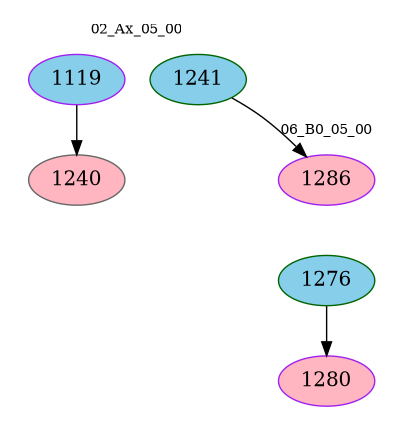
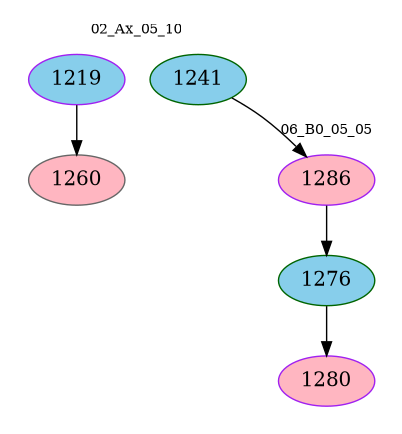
cluster "02_Ax_05_00": label "02_Ax_05_00" -> "02_Ax_05_10"
node "1119": label "1119" -> "1219"
cluster "06_B0_05_00": label "06_B0_05_00" -> "06_B0_05_05"
node "1240": label "1240" -> "1260"
edge "1286" -> "1276": added
